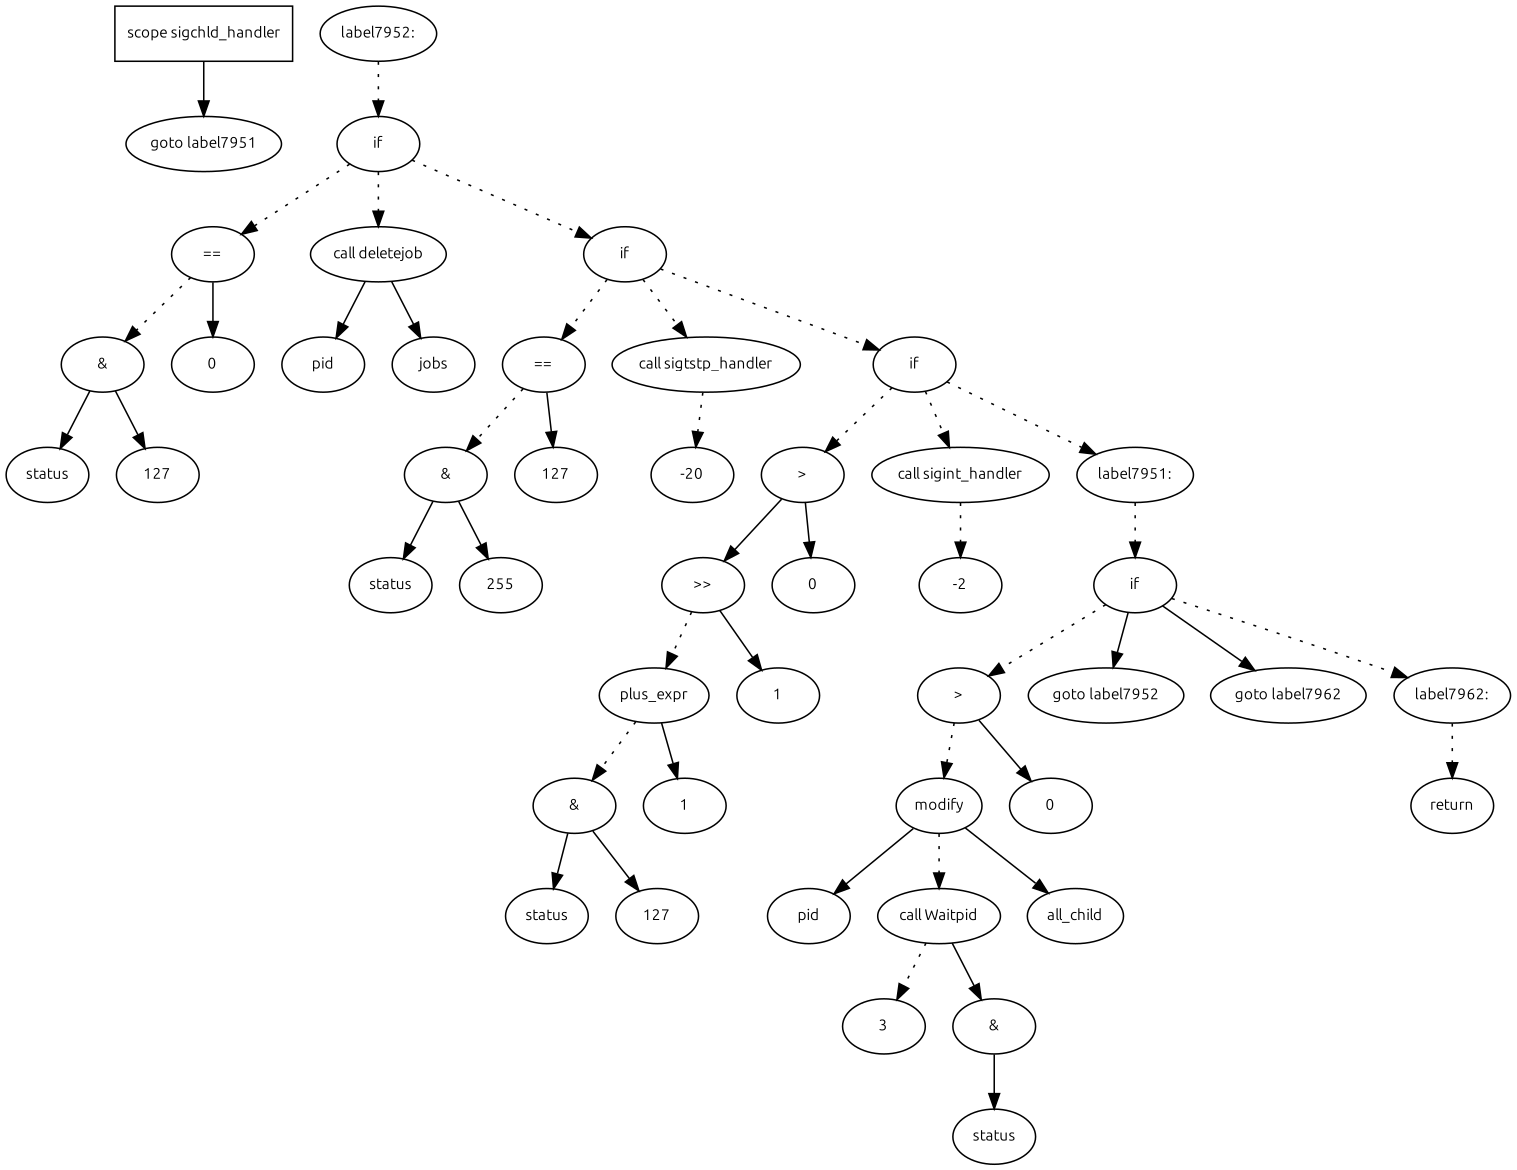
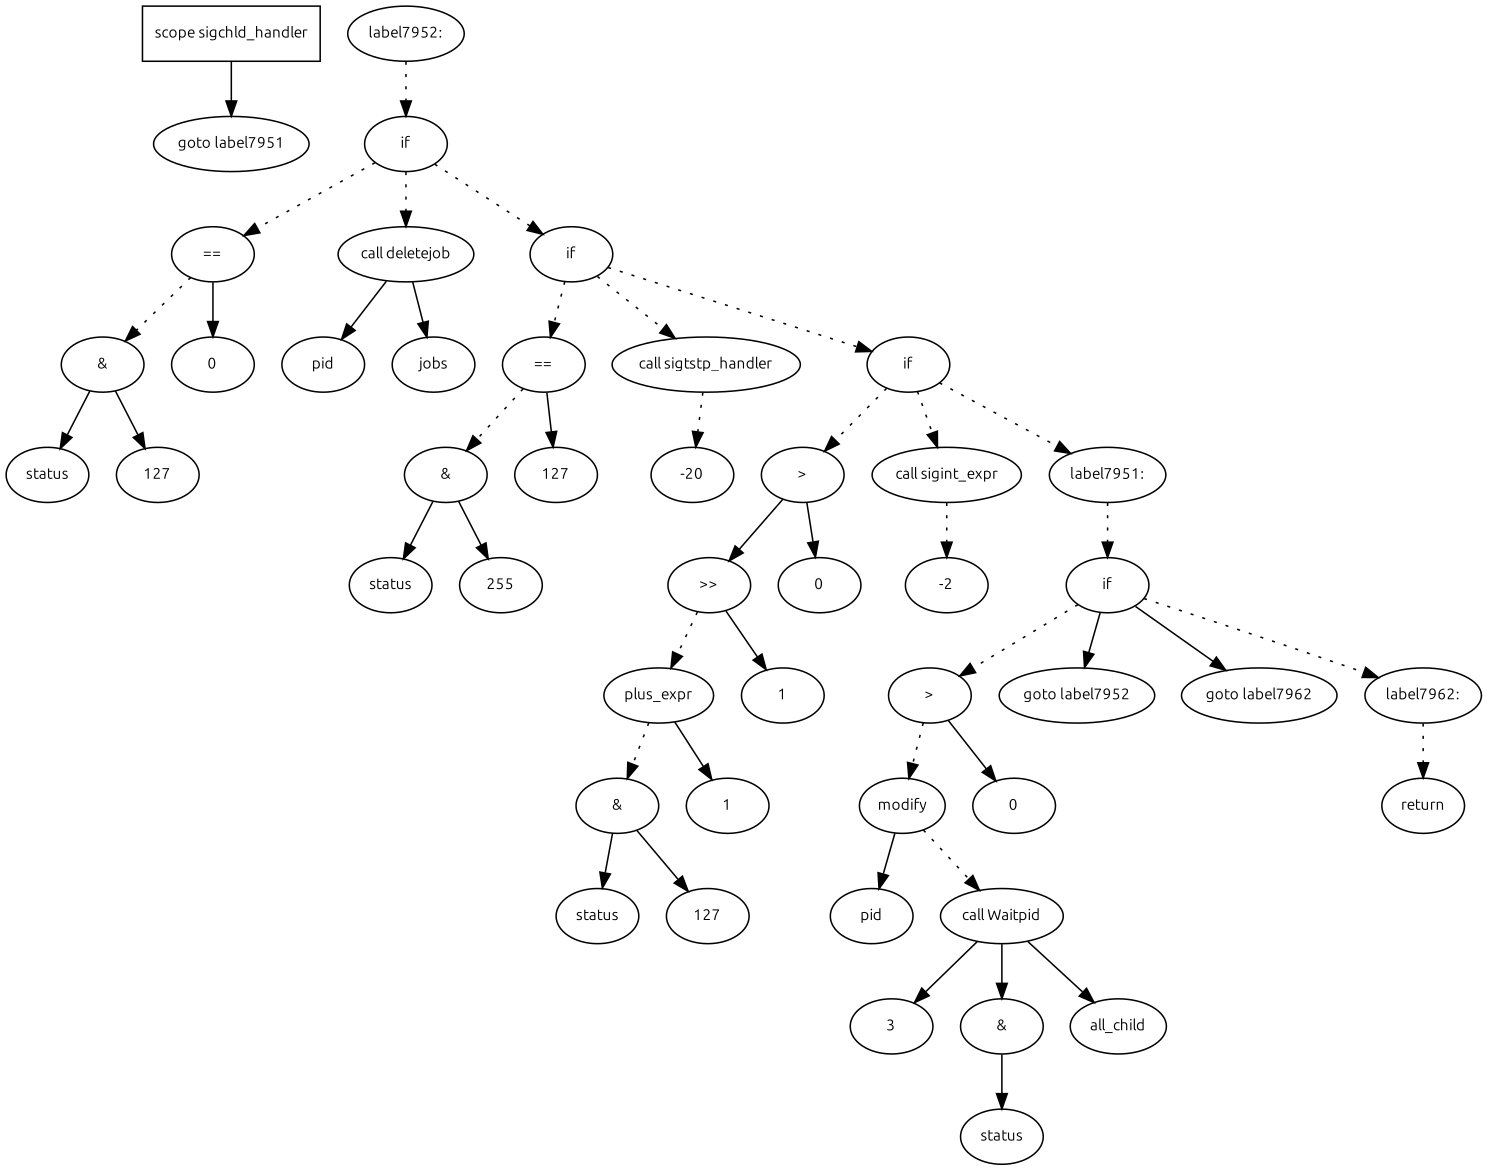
node "call sigint_handler": label "call sigint_handler" -> "call sigint_expr"
edge "modify" -> "all_child": now "call Waitpid" -> "all_child"
edge "call Waitpid" -> "3": style dotted -> solid
